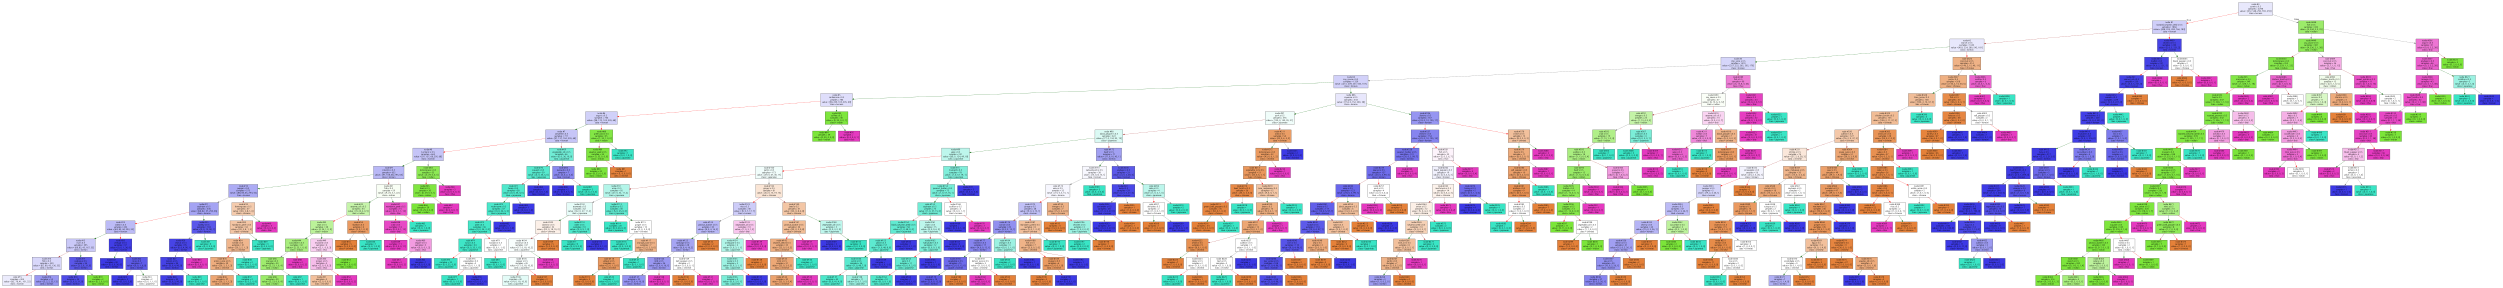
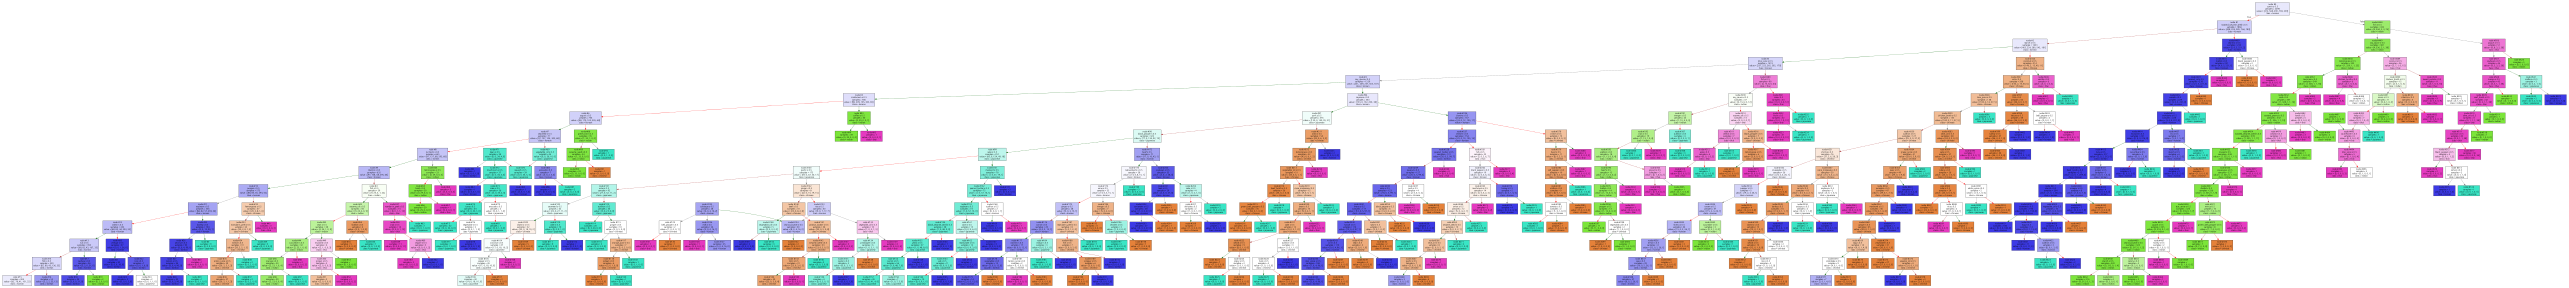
edge "node #321" -> "node #325": color darkgreen -> red
node "node #236": text "class = korean" -> "indian = korean"
edge "node #307" -> "node #309": now "node #292" -> "node #309"
edge "node #493" -> "node #497": reversed
edge "node #70" -> "node #71": reversed
node "node #363": added
edge "node #124" -> "node #125": reversed
